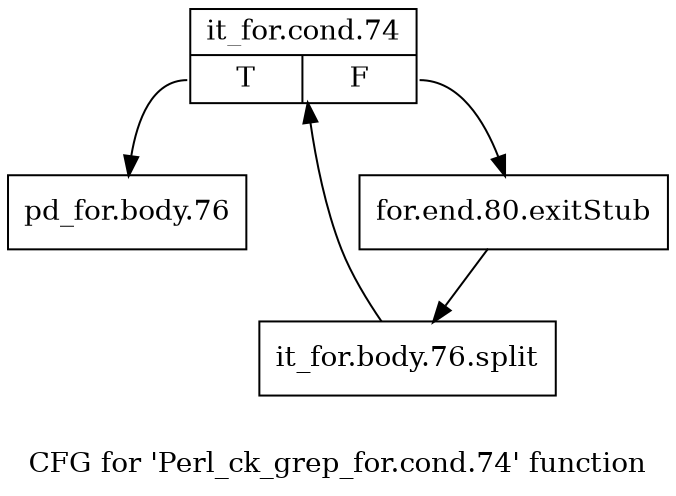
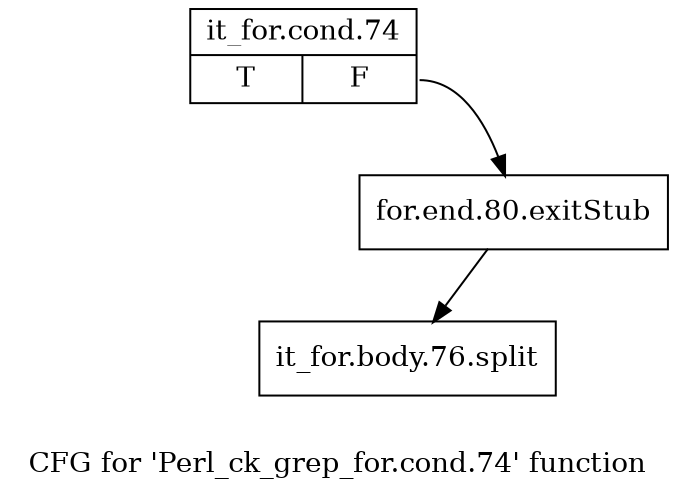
node "pd_for.body.76": removed
edge "it_for.body.76.split" -> "it_for.cond.74": removed
